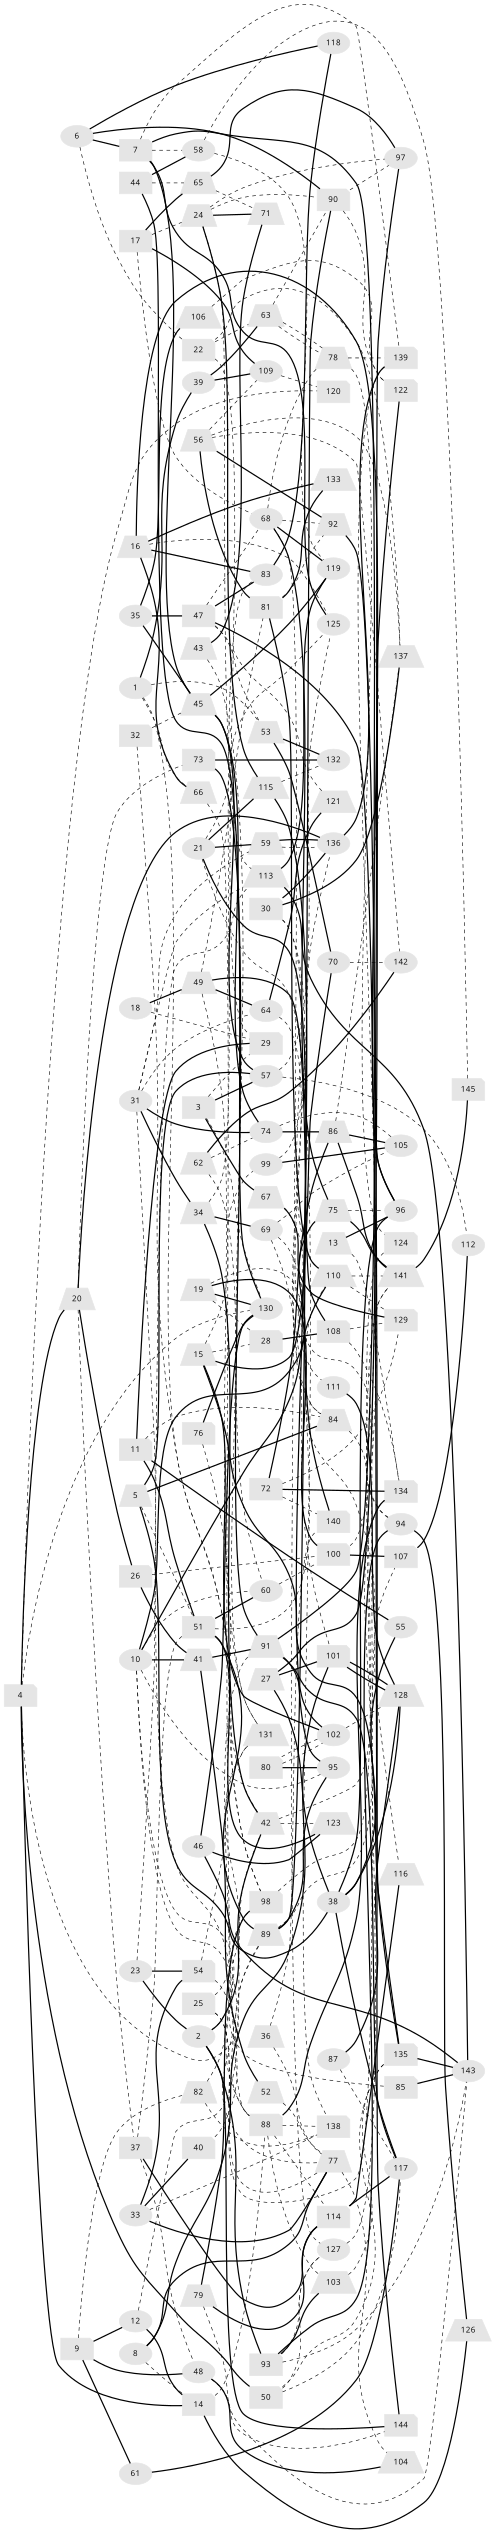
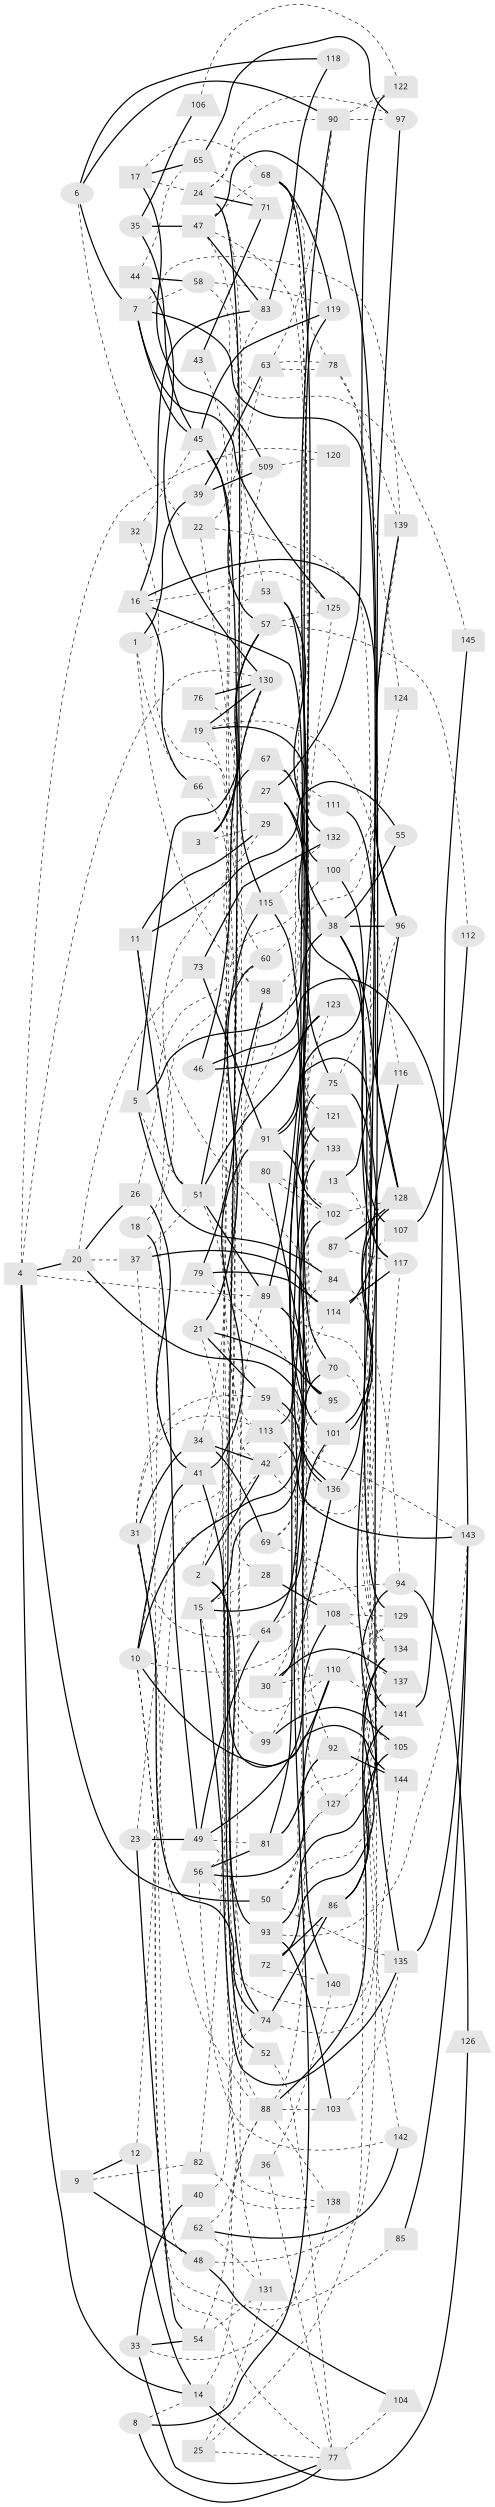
node "109": label "109" -> "509"
edge "23" -- "2": now "23" -- "49"
node "61": removed
